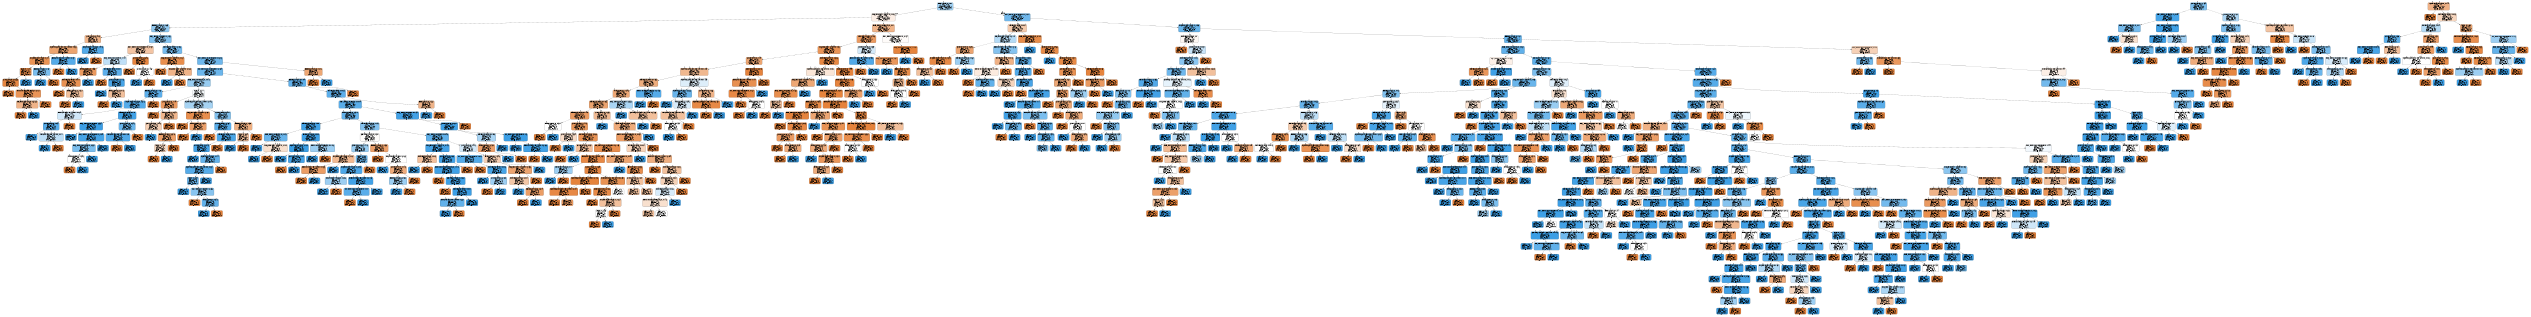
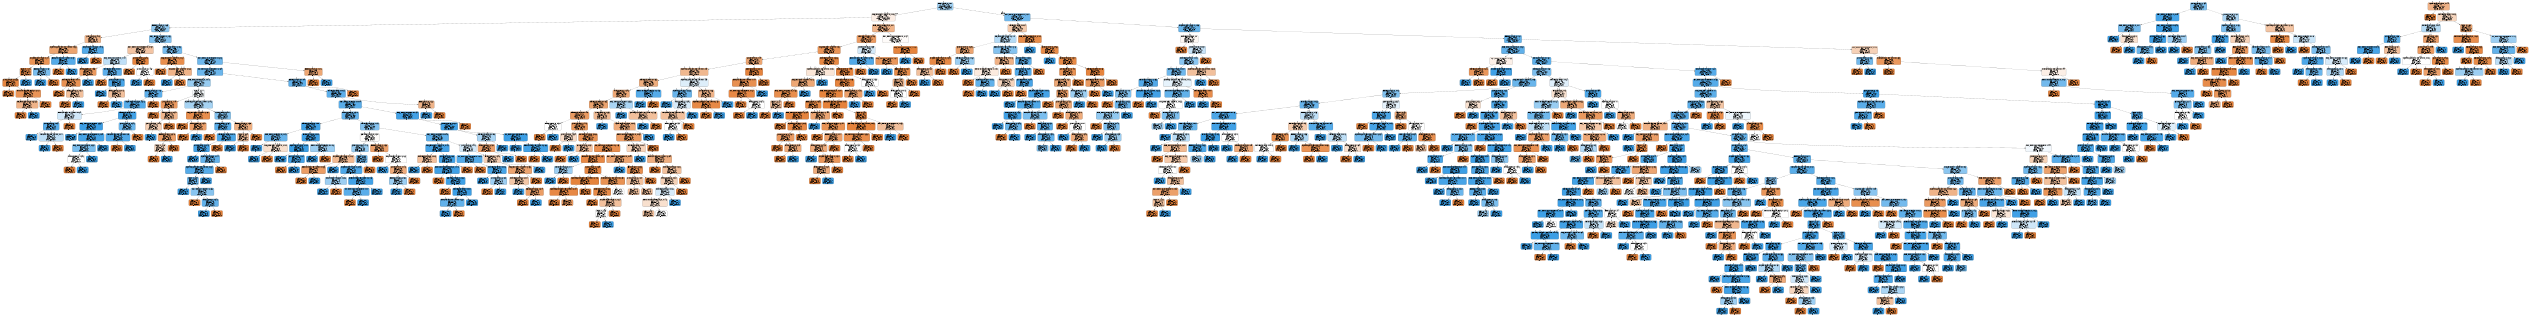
node "Operating Cash Flow Per Share ≤ 0.667": text "class = Class 0" -> "class = Current 0"
